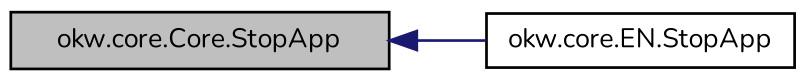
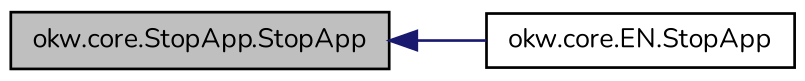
node "okw.core.Core.StopApp": label "okw.core.Core.StopApp" -> "okw.core.StopApp.StopApp"
